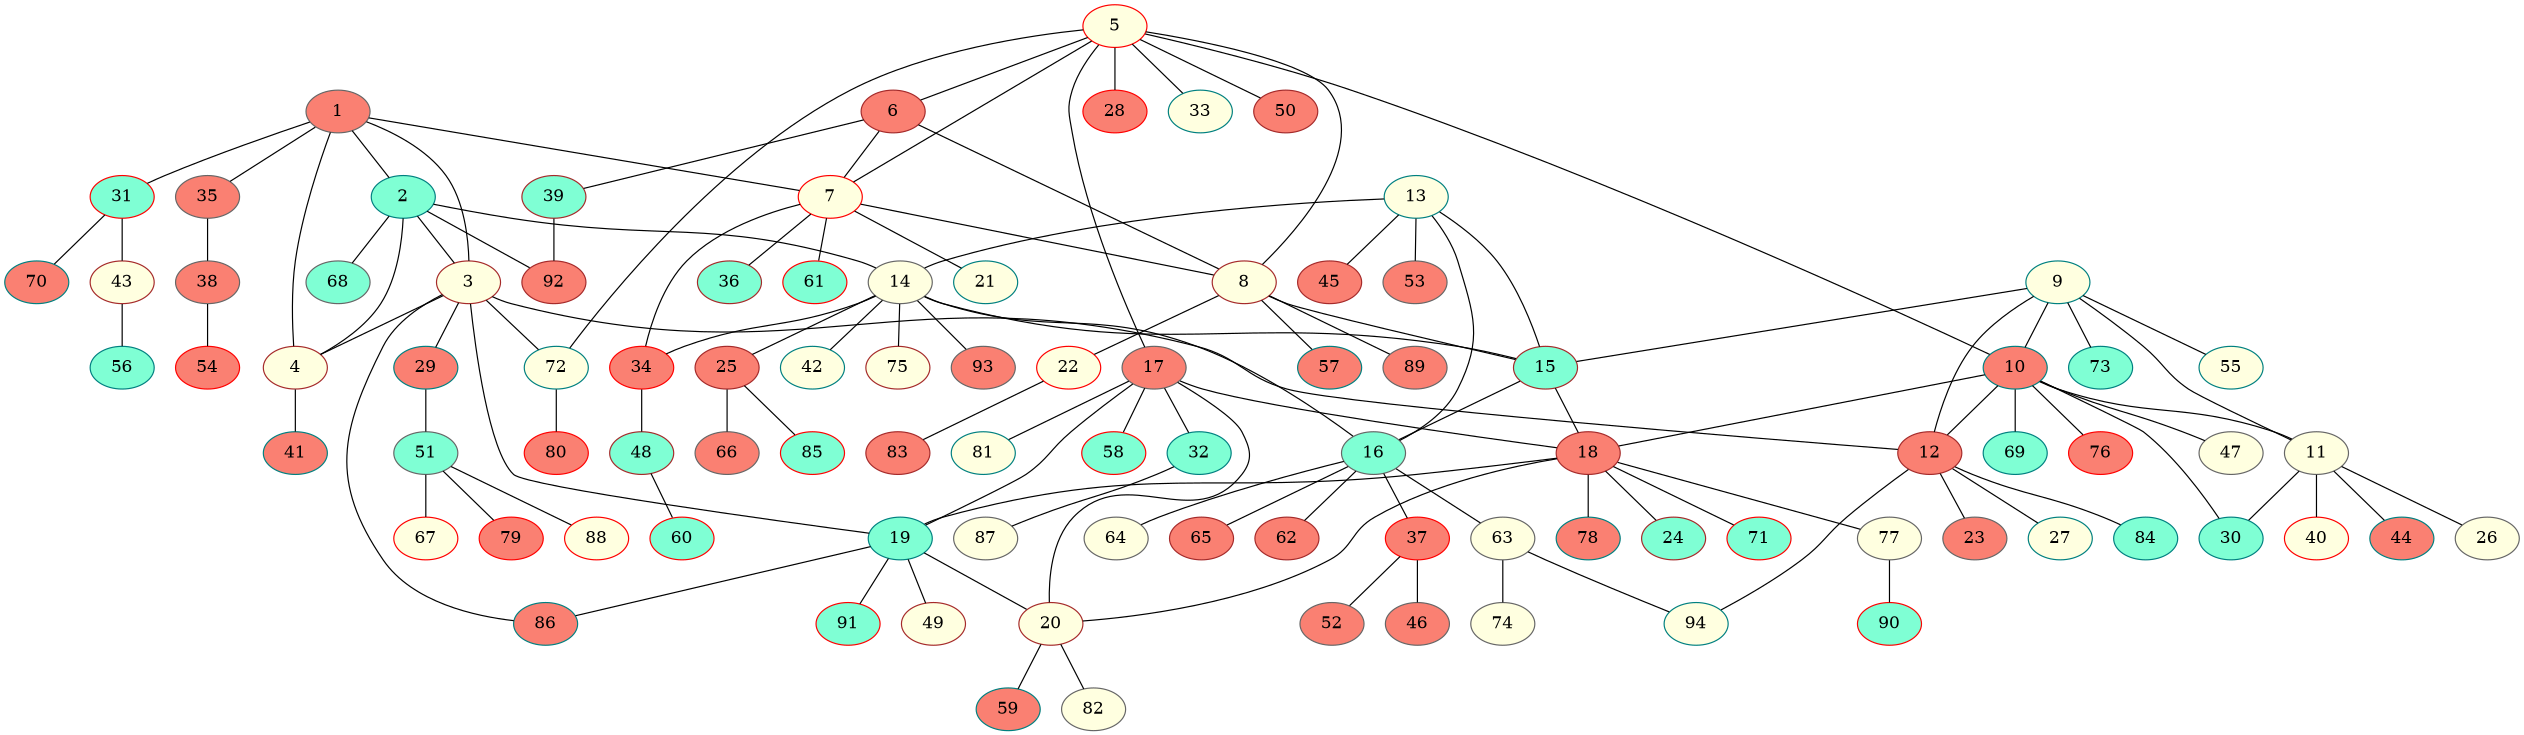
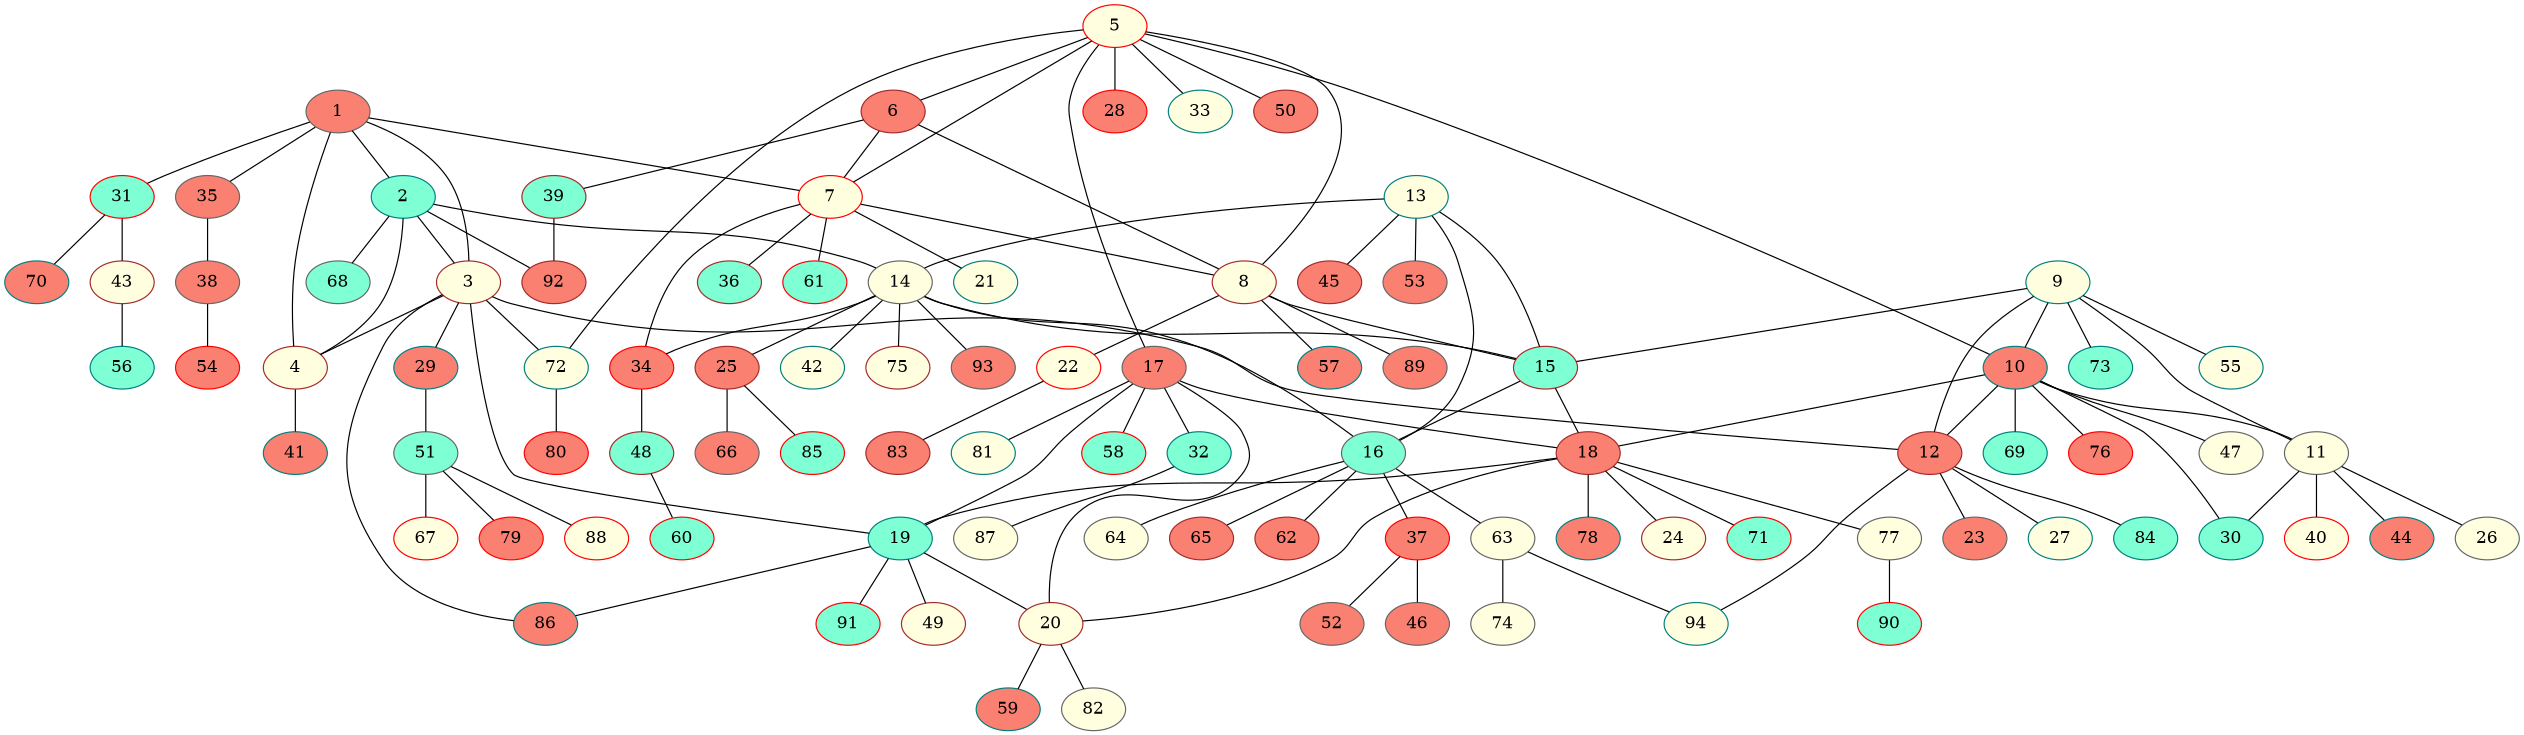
node "24": fillcolor aquamarine -> lightyellow
